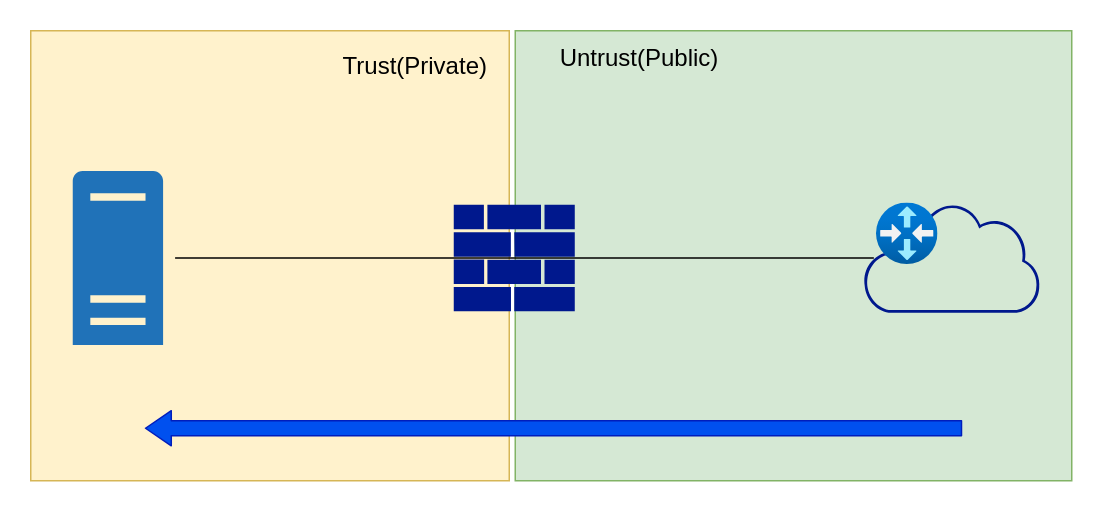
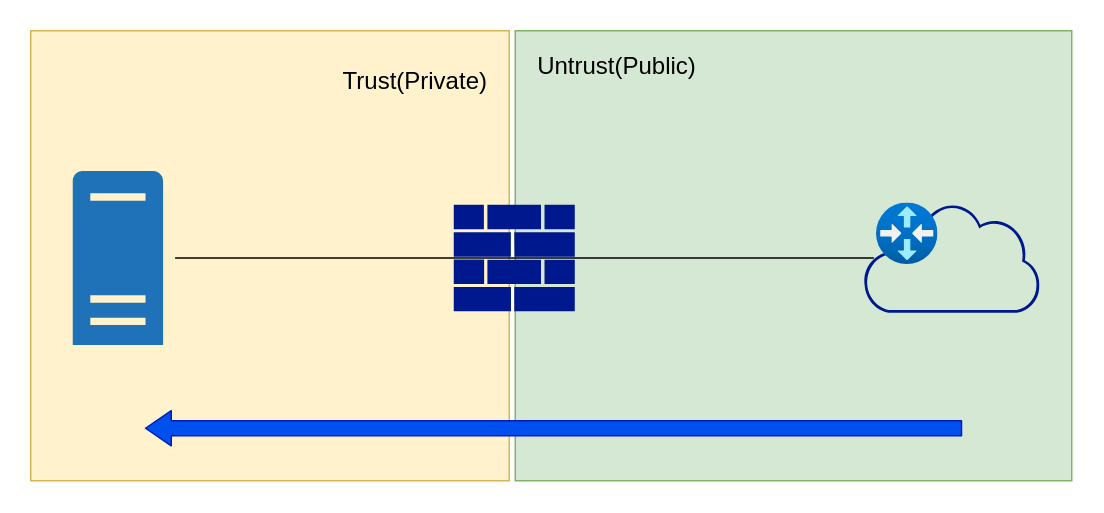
node "Untrust(Public)": moved (640, 58) -> (617, 65)
node "Trust(Private)": moved (416, 65) -> (416, 80)
